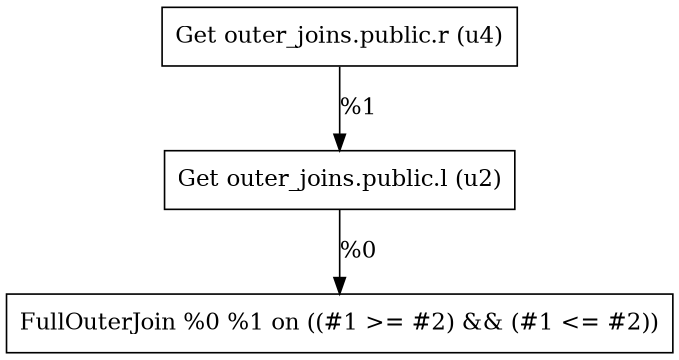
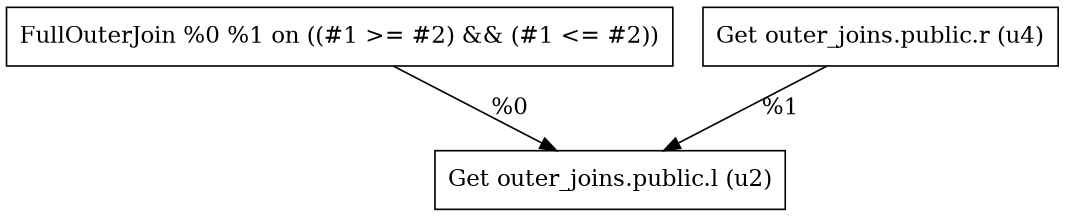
edge "Get outer_joins.public.l (u2)" -> "FullOuterJoin %0 %1 on ((#1 >= #2) && (#1 <= #2))": reversed
